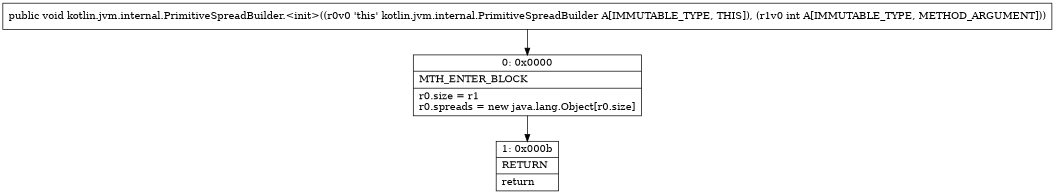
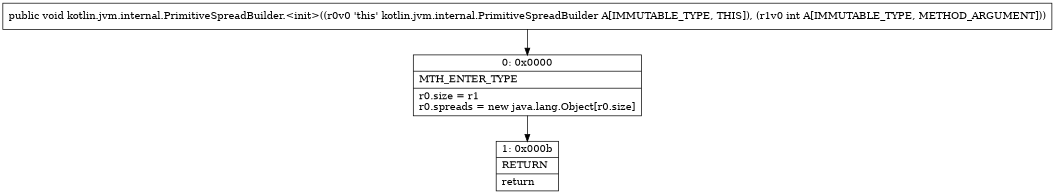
node "0: 0x0000": text "MTH_ENTER_BLOCK" -> "MTH_ENTER_TYPE"
